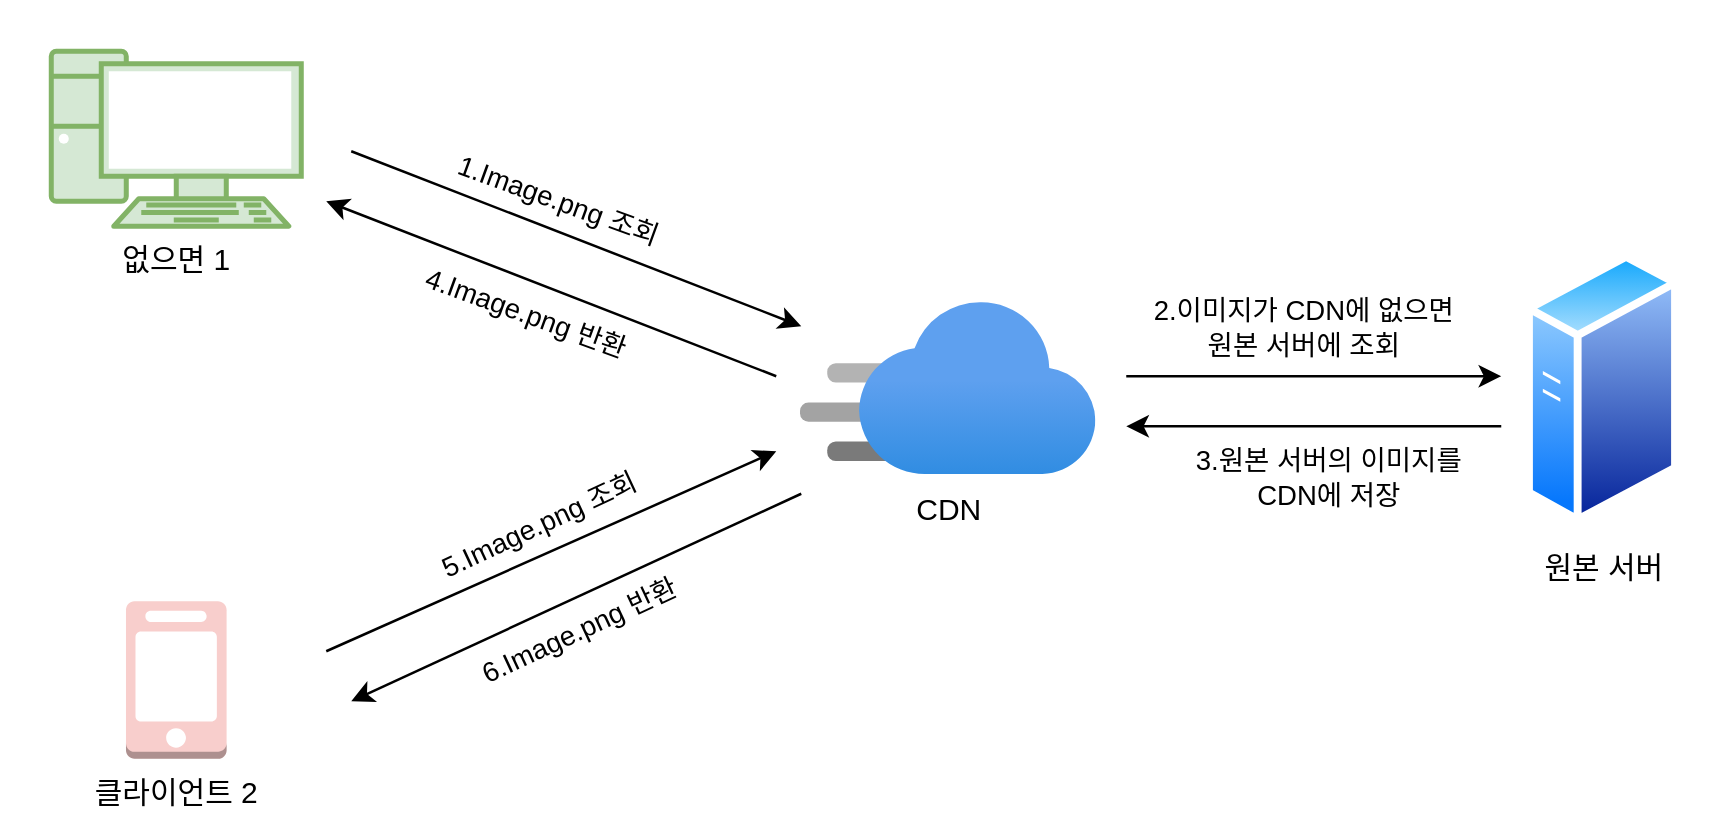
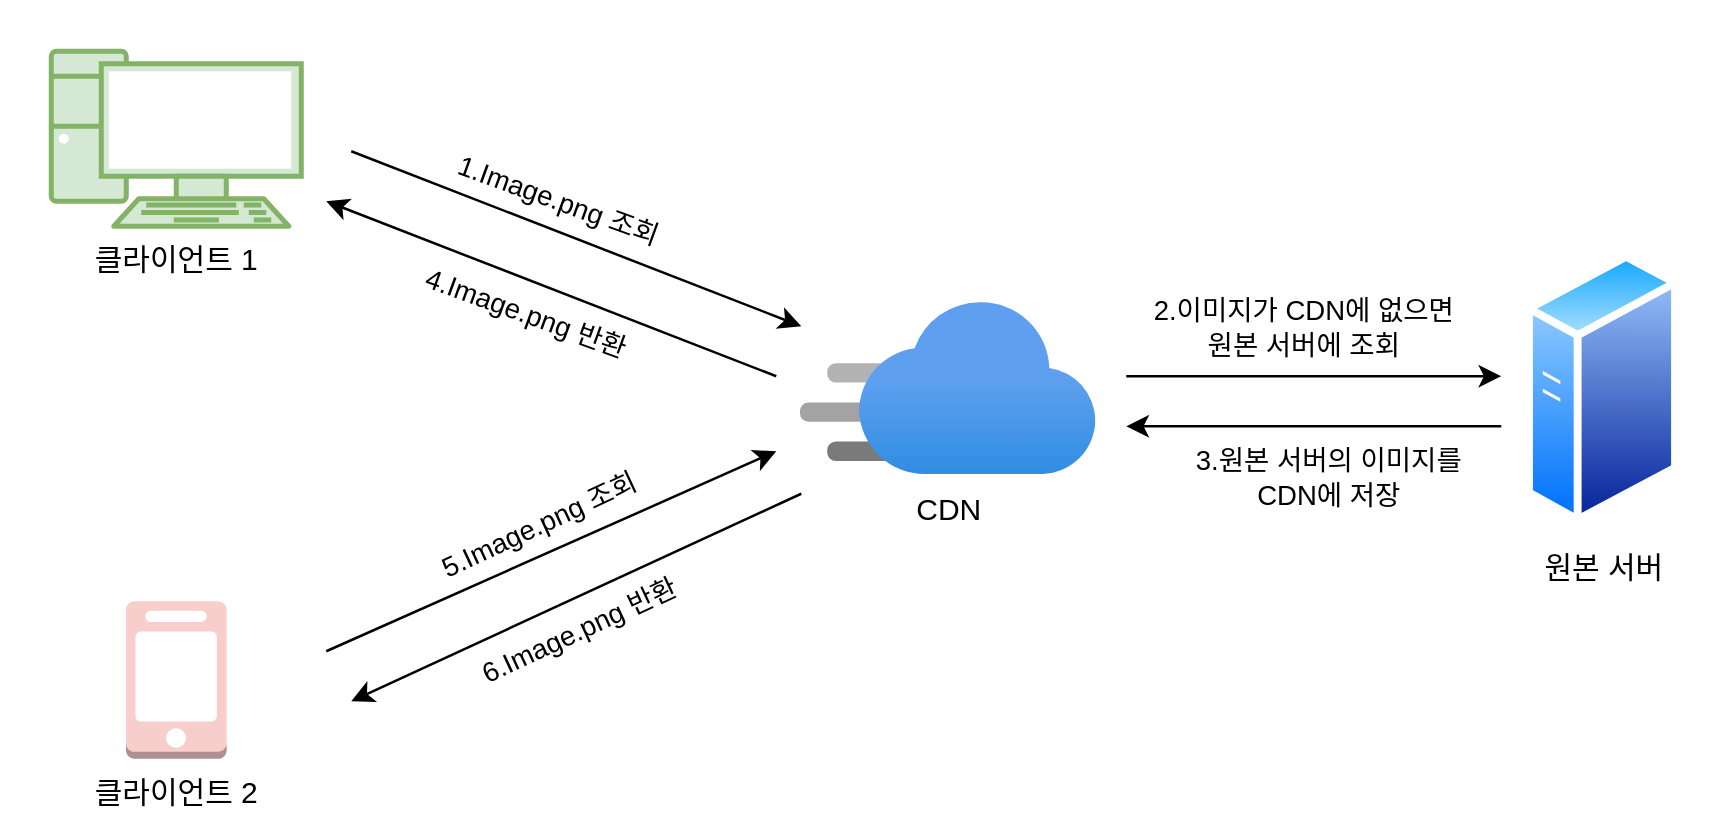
node "없으면 1": label "없으면 1" -> "클라이언트 1"
